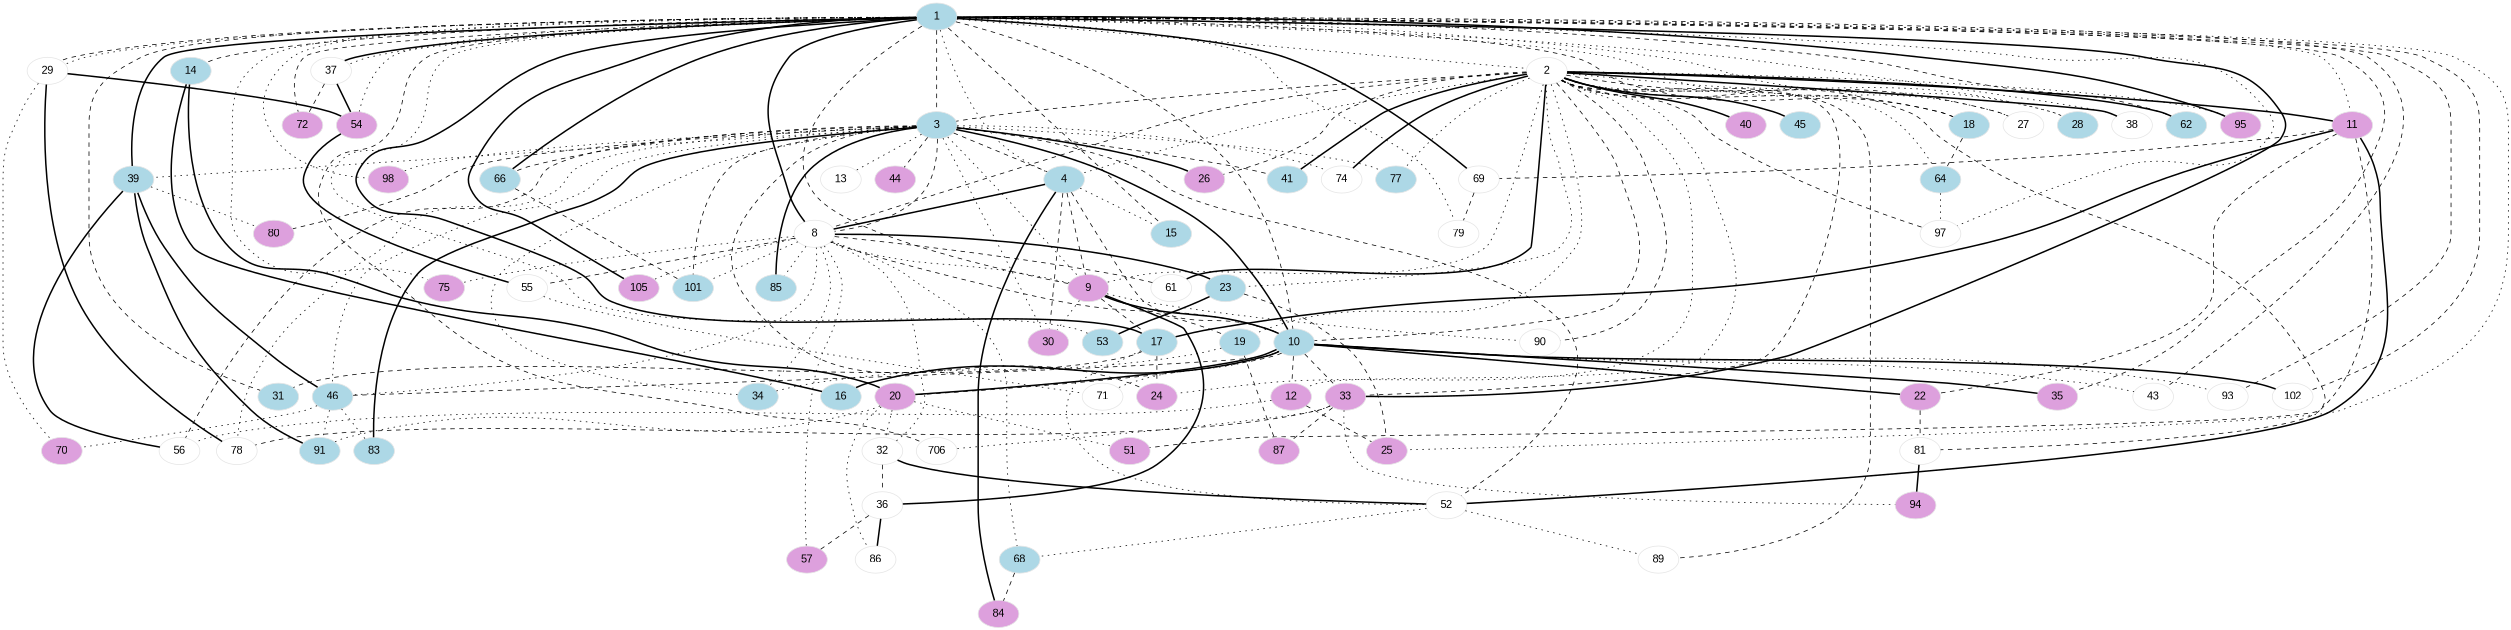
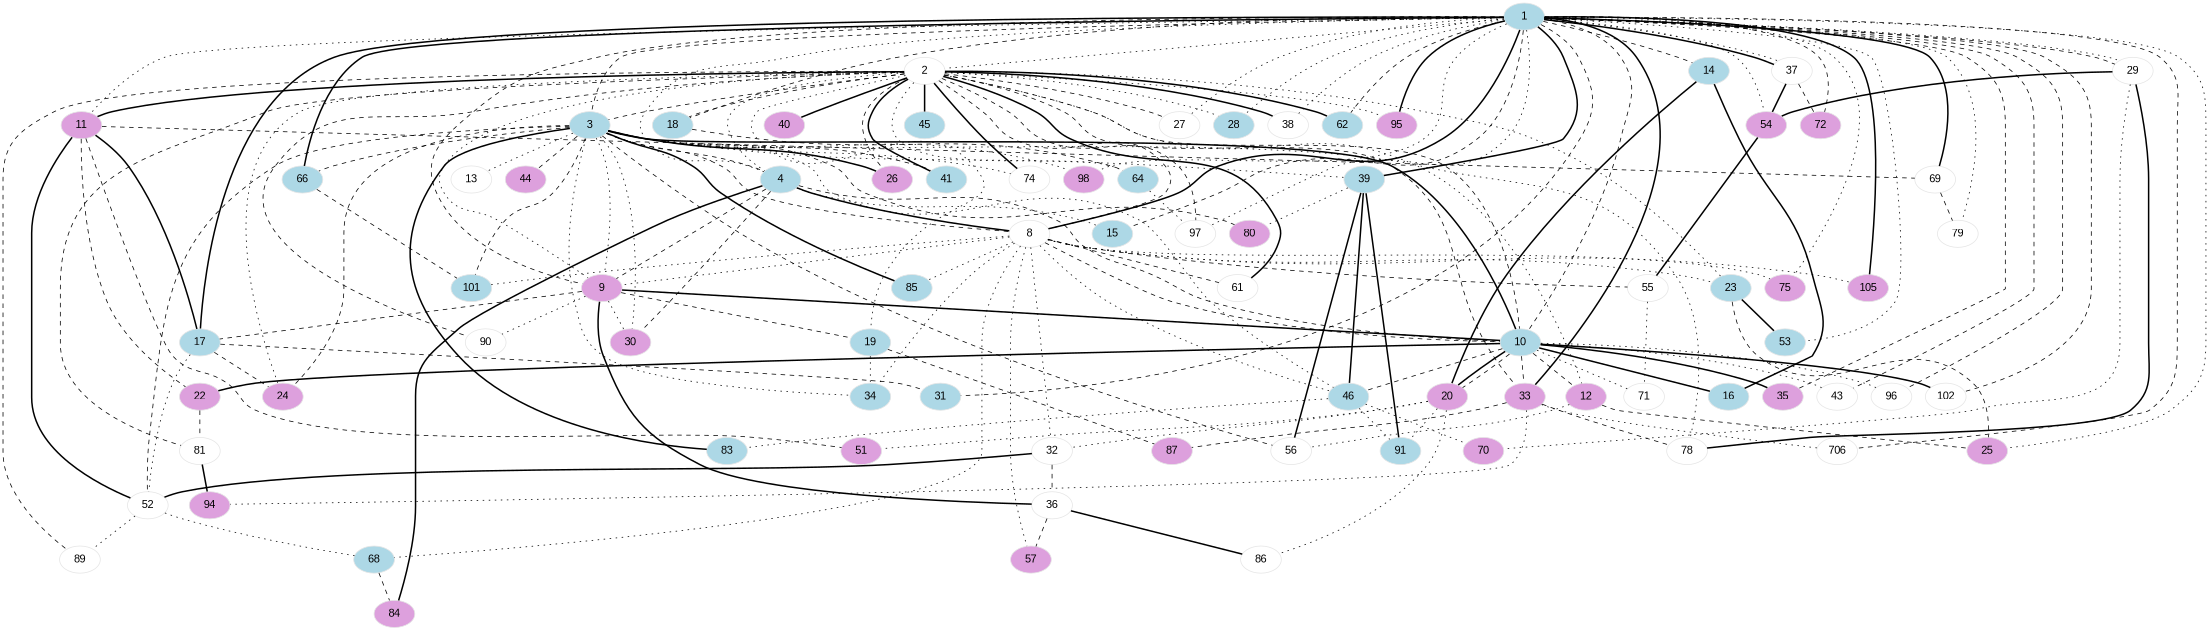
node "77": removed
edge "8" -- "23": style bold -> dotted
node "93": label "93" -> "96"
